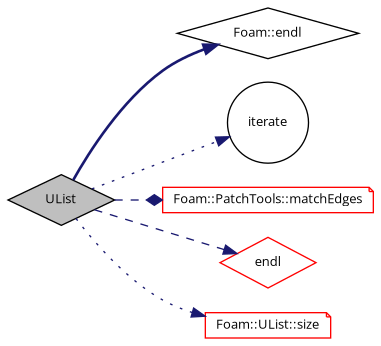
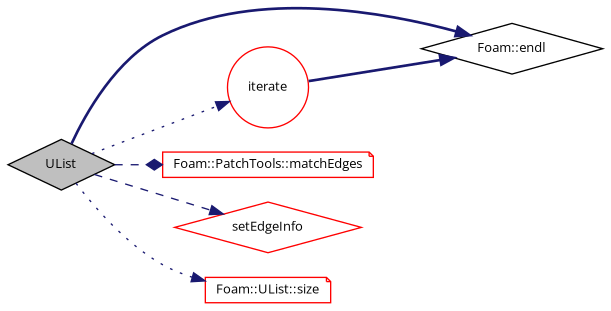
edge "iterate" -> "Foam::endl": added
node "iterate": color black -> red
node "endl": label "endl" -> "setEdgeInfo"
